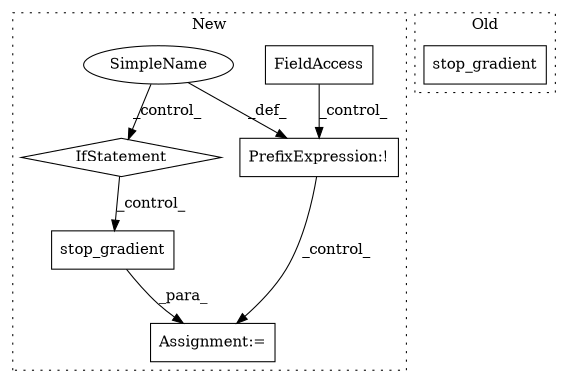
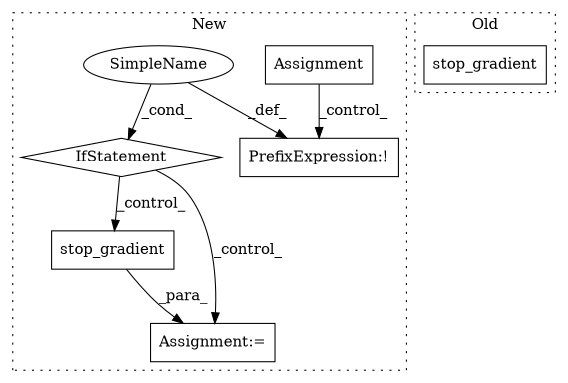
node "FieldAccess": label "FieldAccess" -> "Assignment"
edge "SimpleName" -> "IfStatement": label "_control_" -> "_cond_"
edge "PrefixExpression:!" -> "Assignment:=": now "IfStatement" -> "Assignment:="
